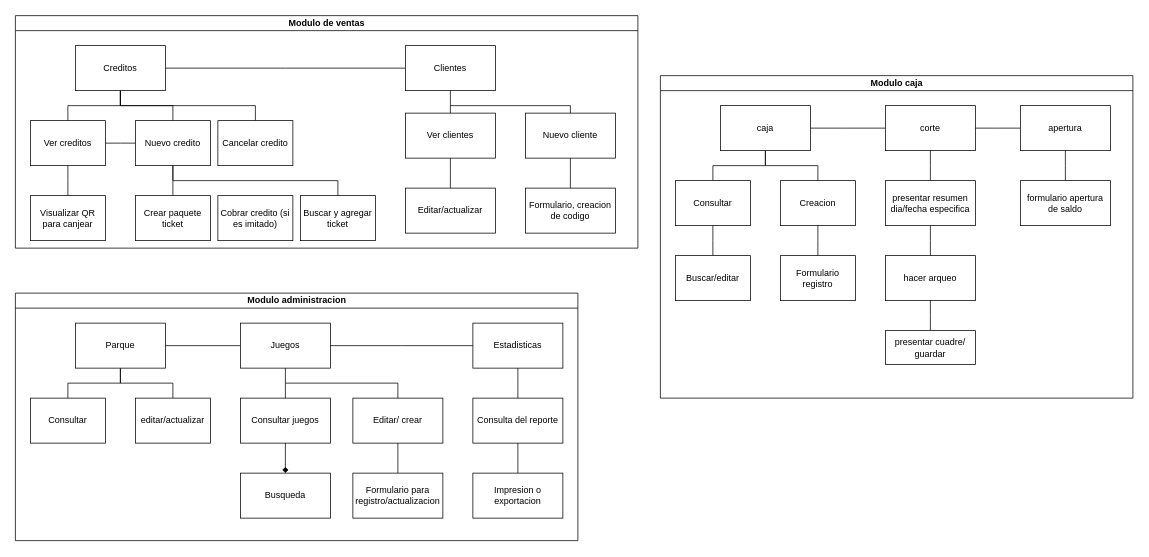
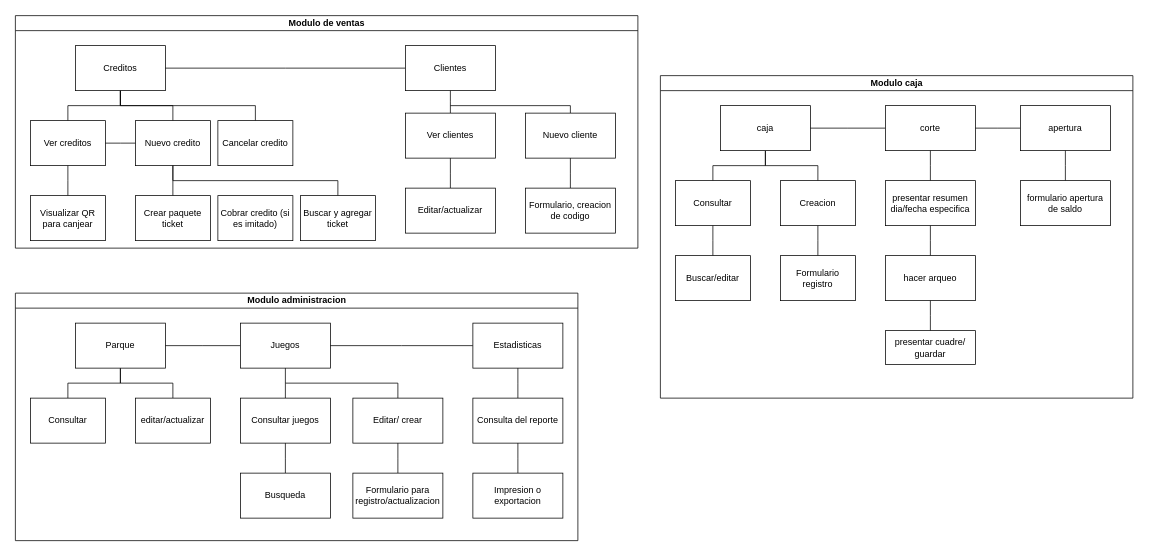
edge "Consultar juegos" -> "Busqueda": arrowhead diamond -> none
